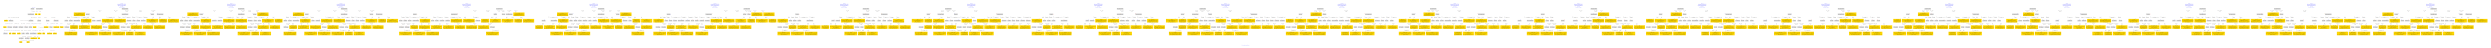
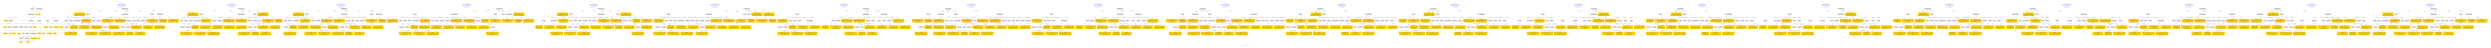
node "AquisitionDate": fillcolor lightgray -> gold
